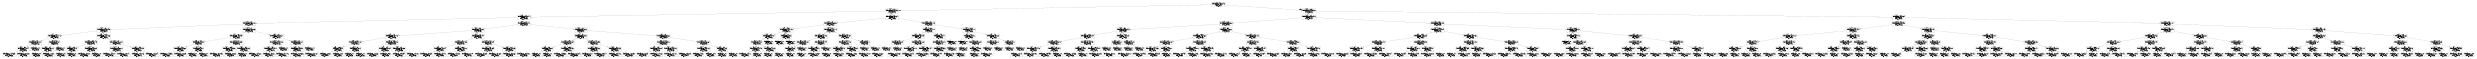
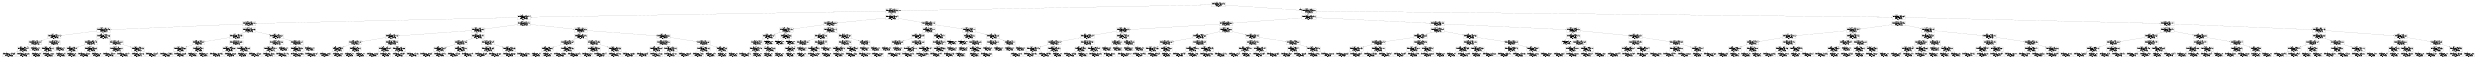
node "friedman_mse = 0.0 samples = 1 samples = -526.305": label "friedman_mse = 0.0 samples = 1 samples = -526.305" -> "friedman_mse = 0.0 samples = 1 value = -526.305"
node "friedman_mse = 734.0 samples = 8 value = -314.805": added
